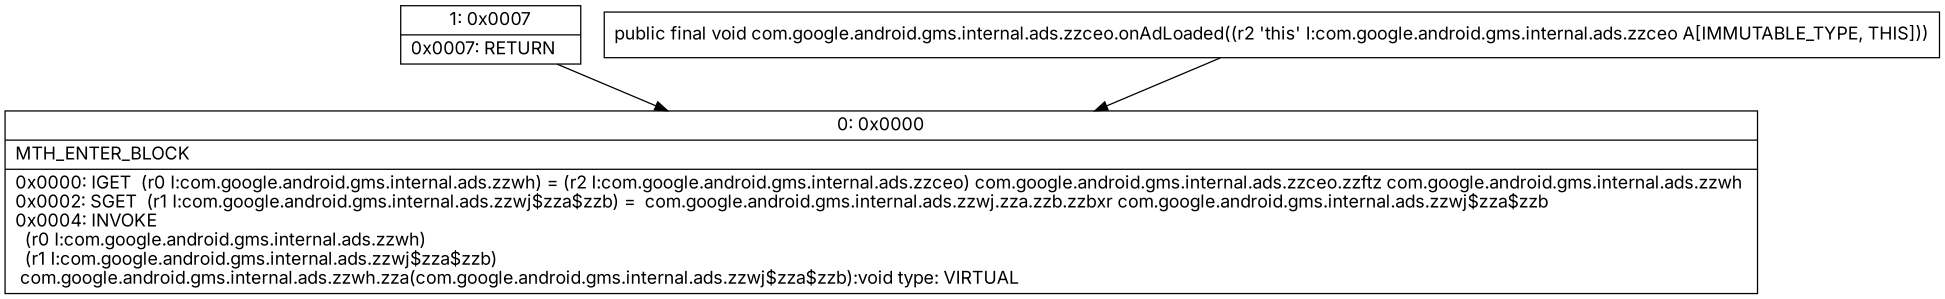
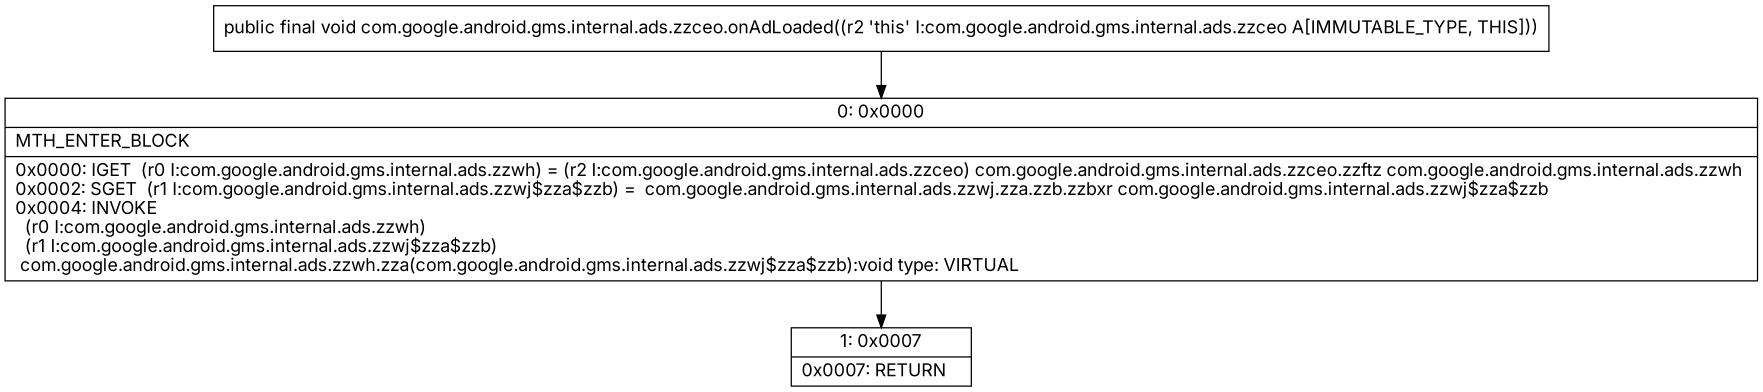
edge "1: 0x0007" -> "0: 0x0000": reversed
